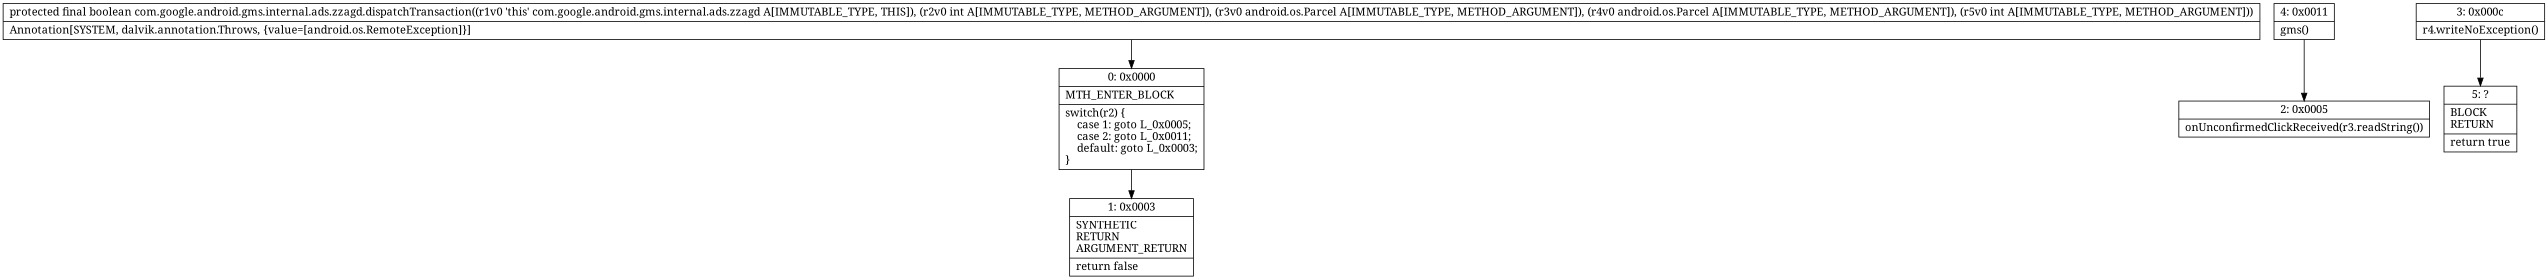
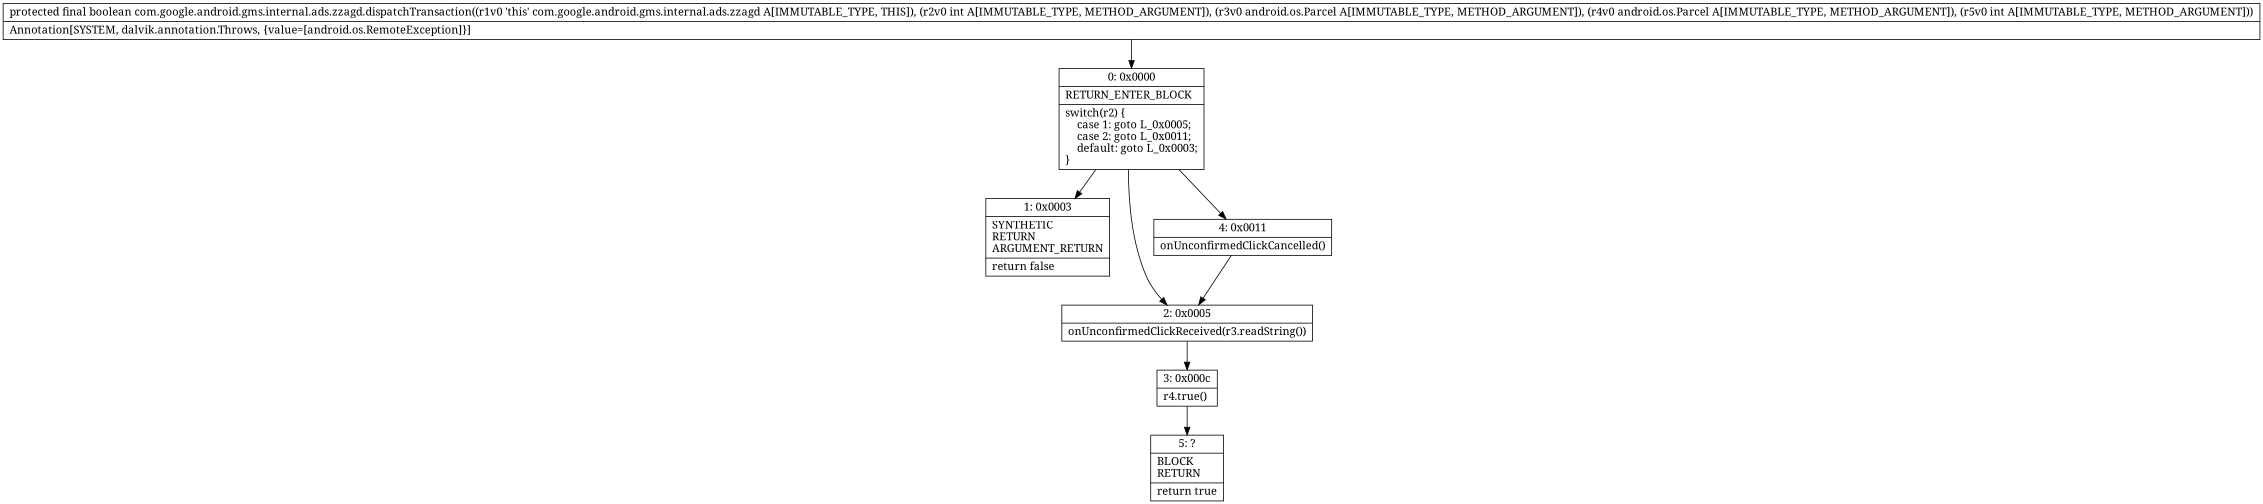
node "4: 0x0011": text "gms()" -> "onUnconfirmedClickCancelled()"
node "3: 0x000c": text "r4.writeNoException()" -> "r4.true()"
node "0: 0x0000": text "MTH_ENTER_BLOCK" -> "RETURN_ENTER_BLOCK"
edge "0: 0x0000" -> "4: 0x0011": added
edge "0: 0x0000" -> "2: 0x0005": added
edge "2: 0x0005" -> "3: 0x000c": added
